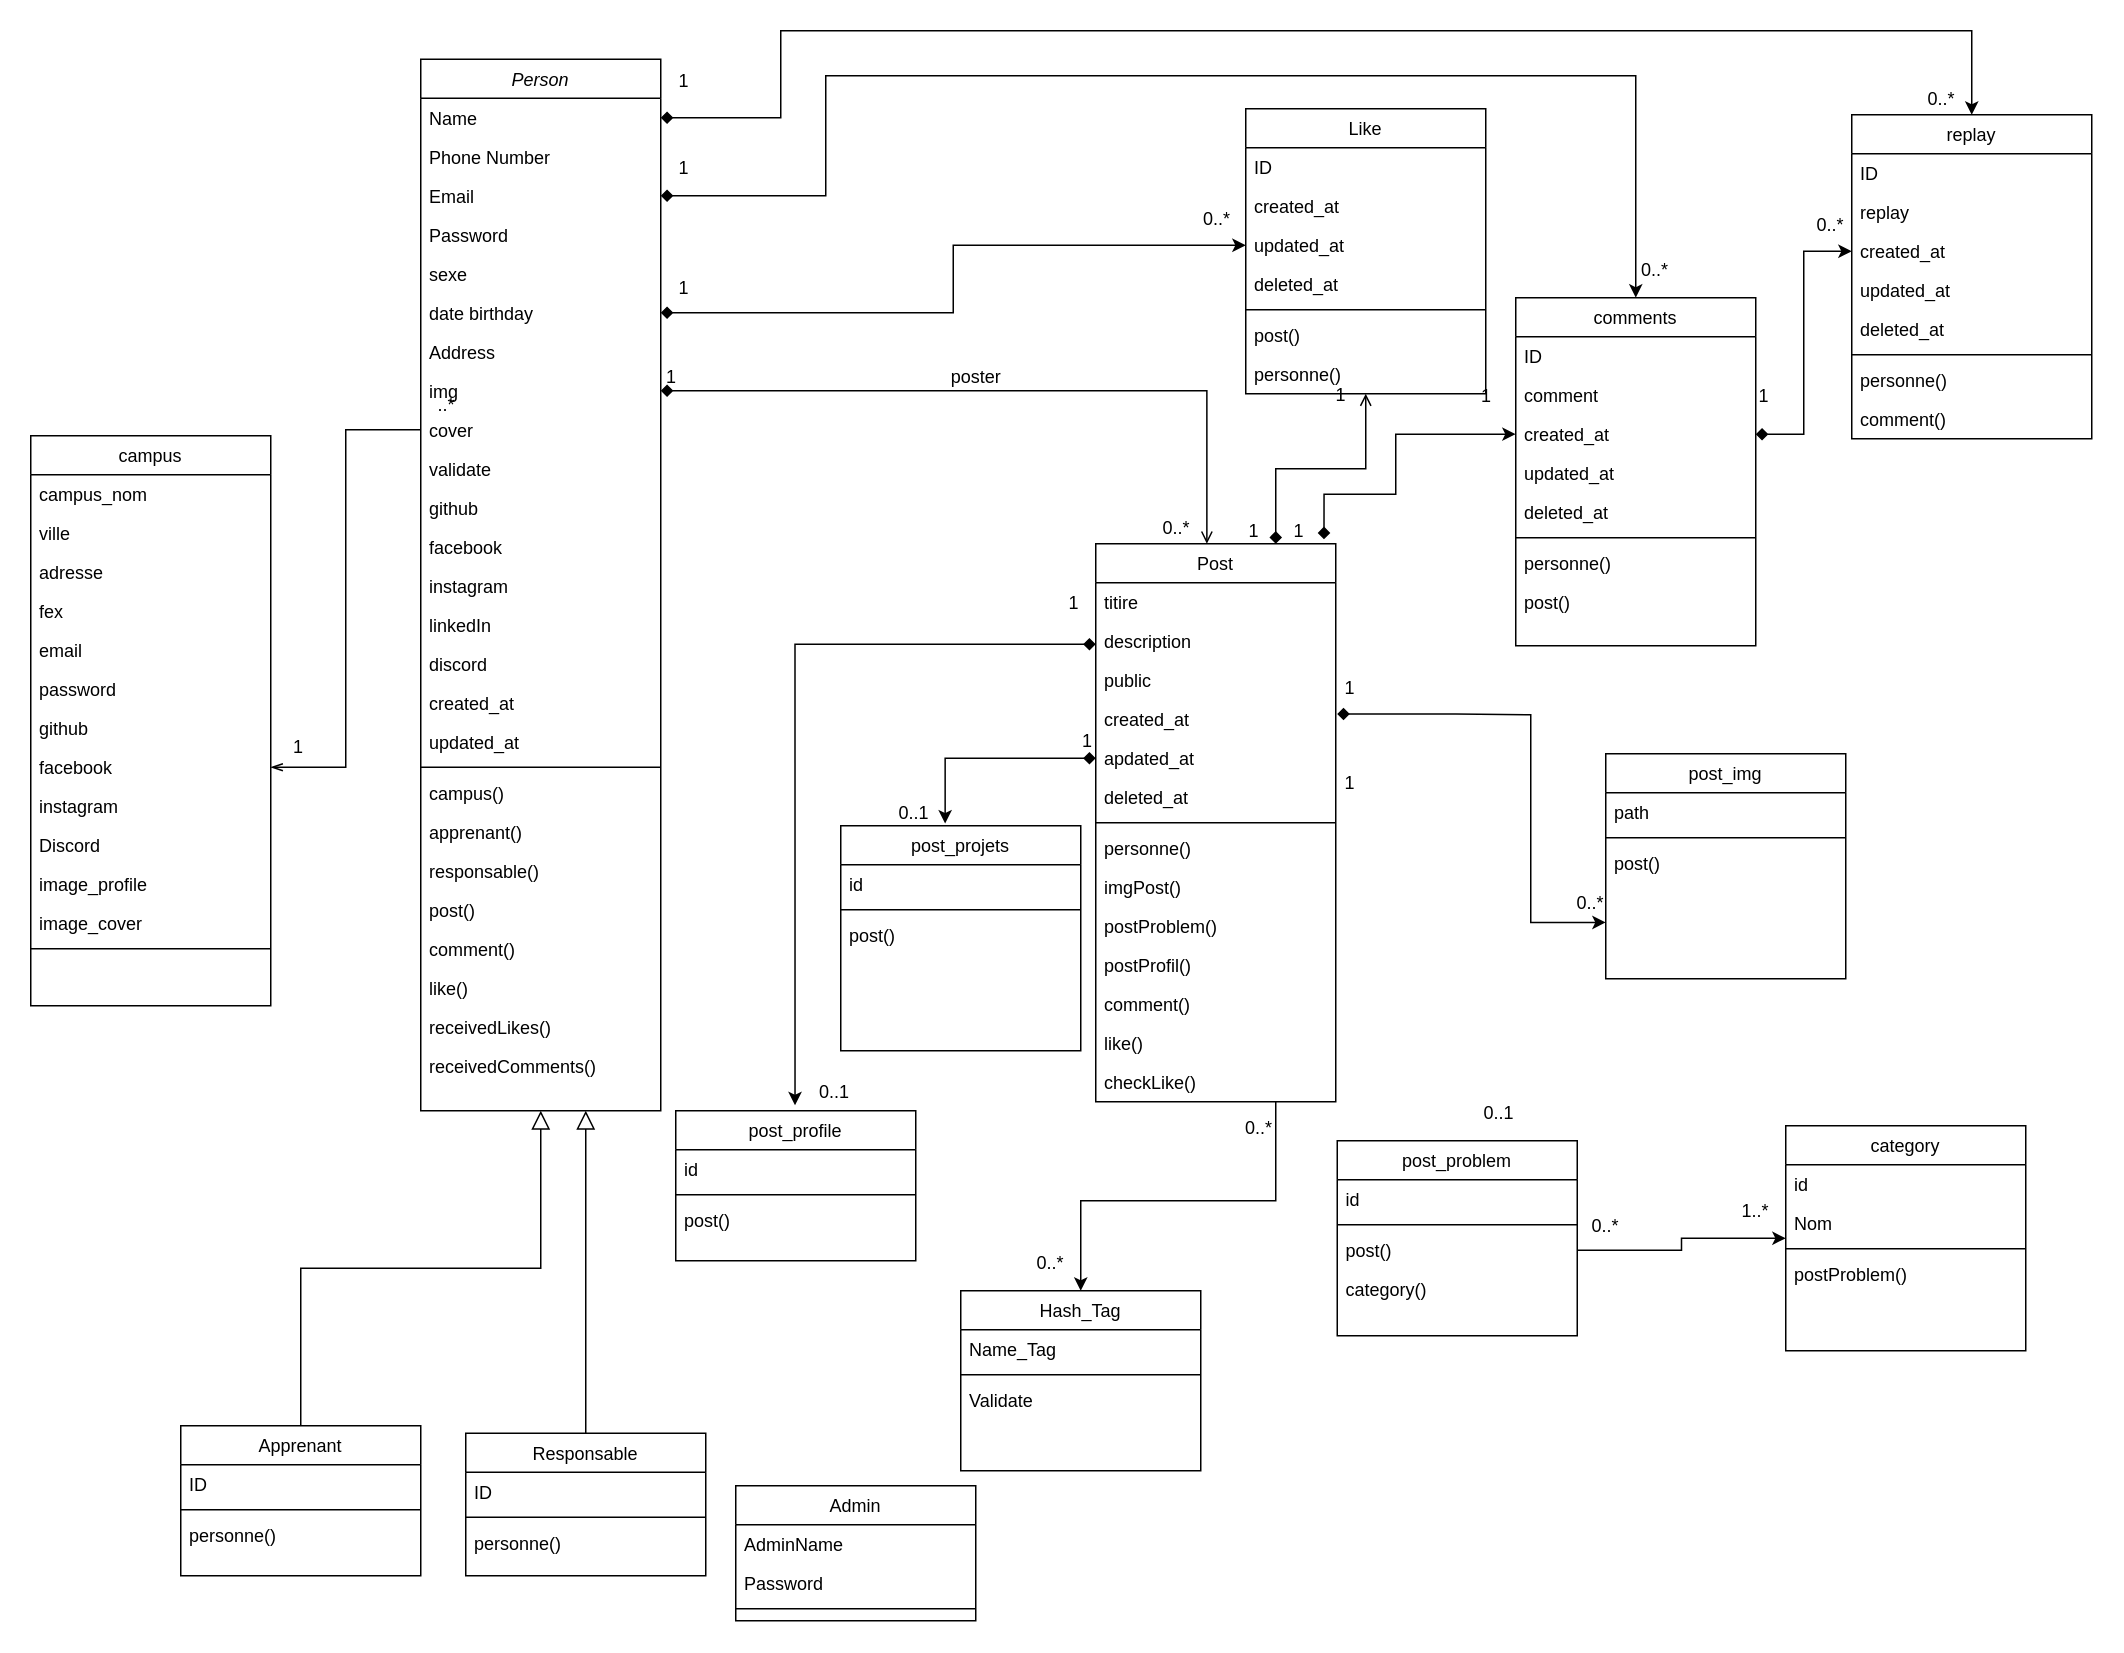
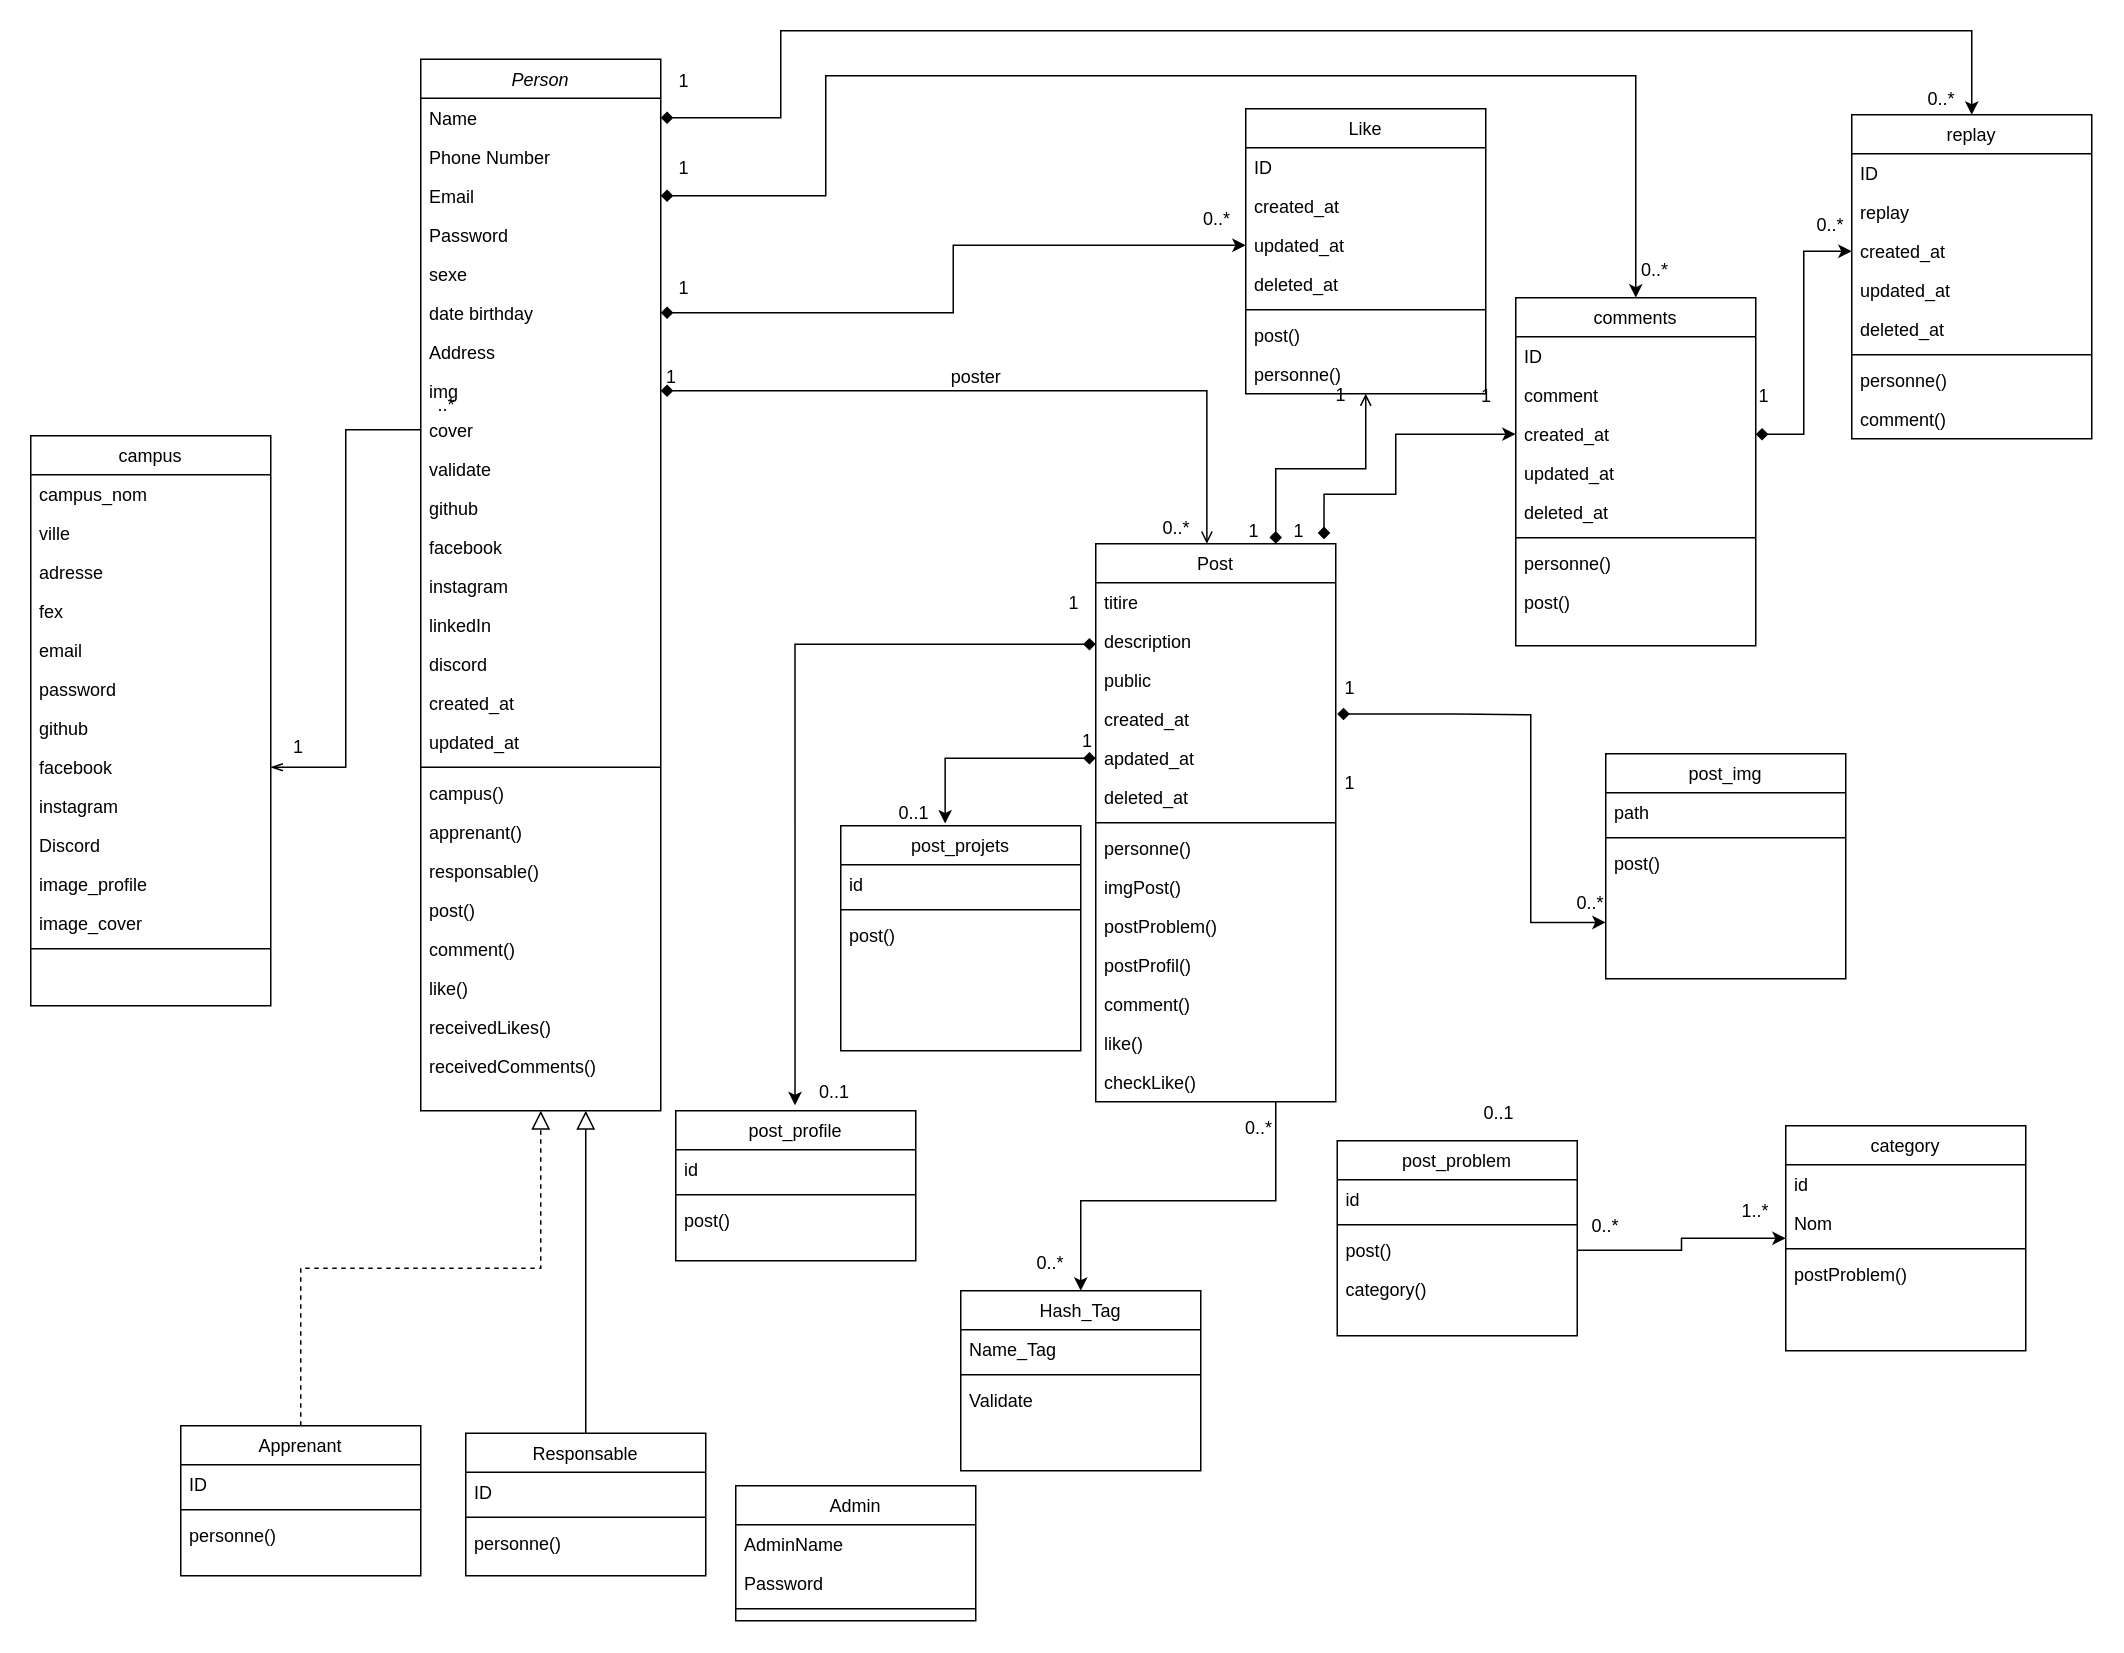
edge "Apprenant" -> "Person": style solid -> dashed
